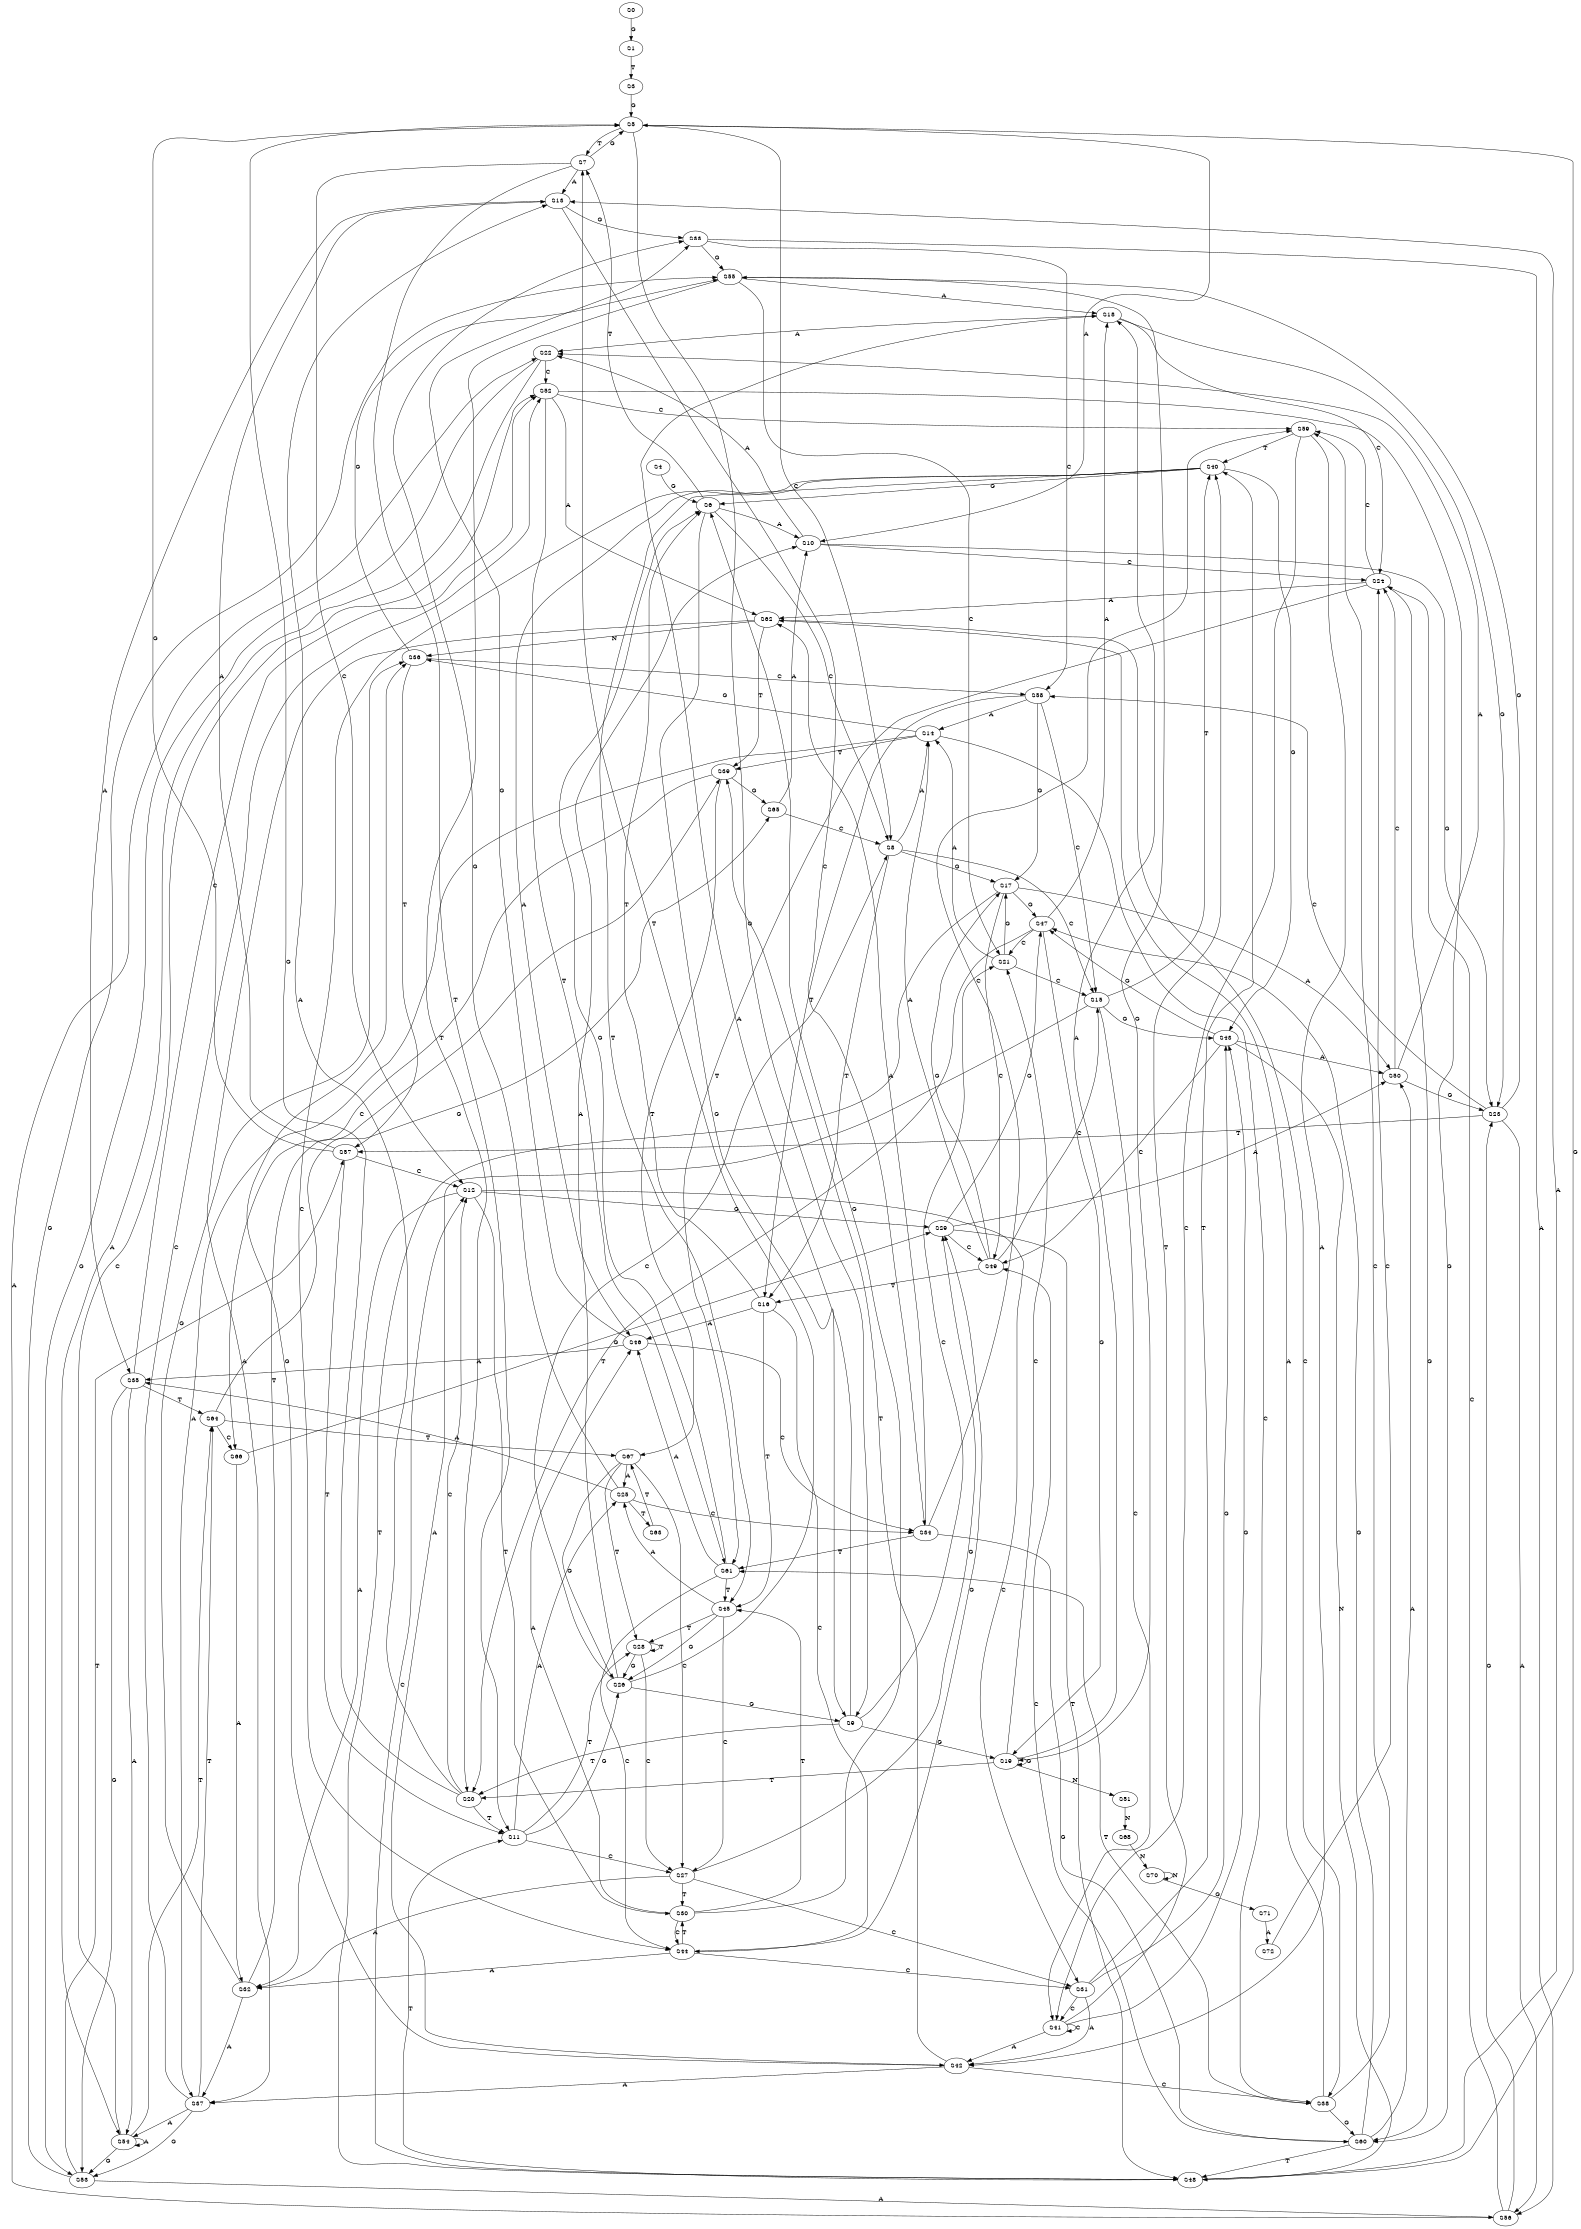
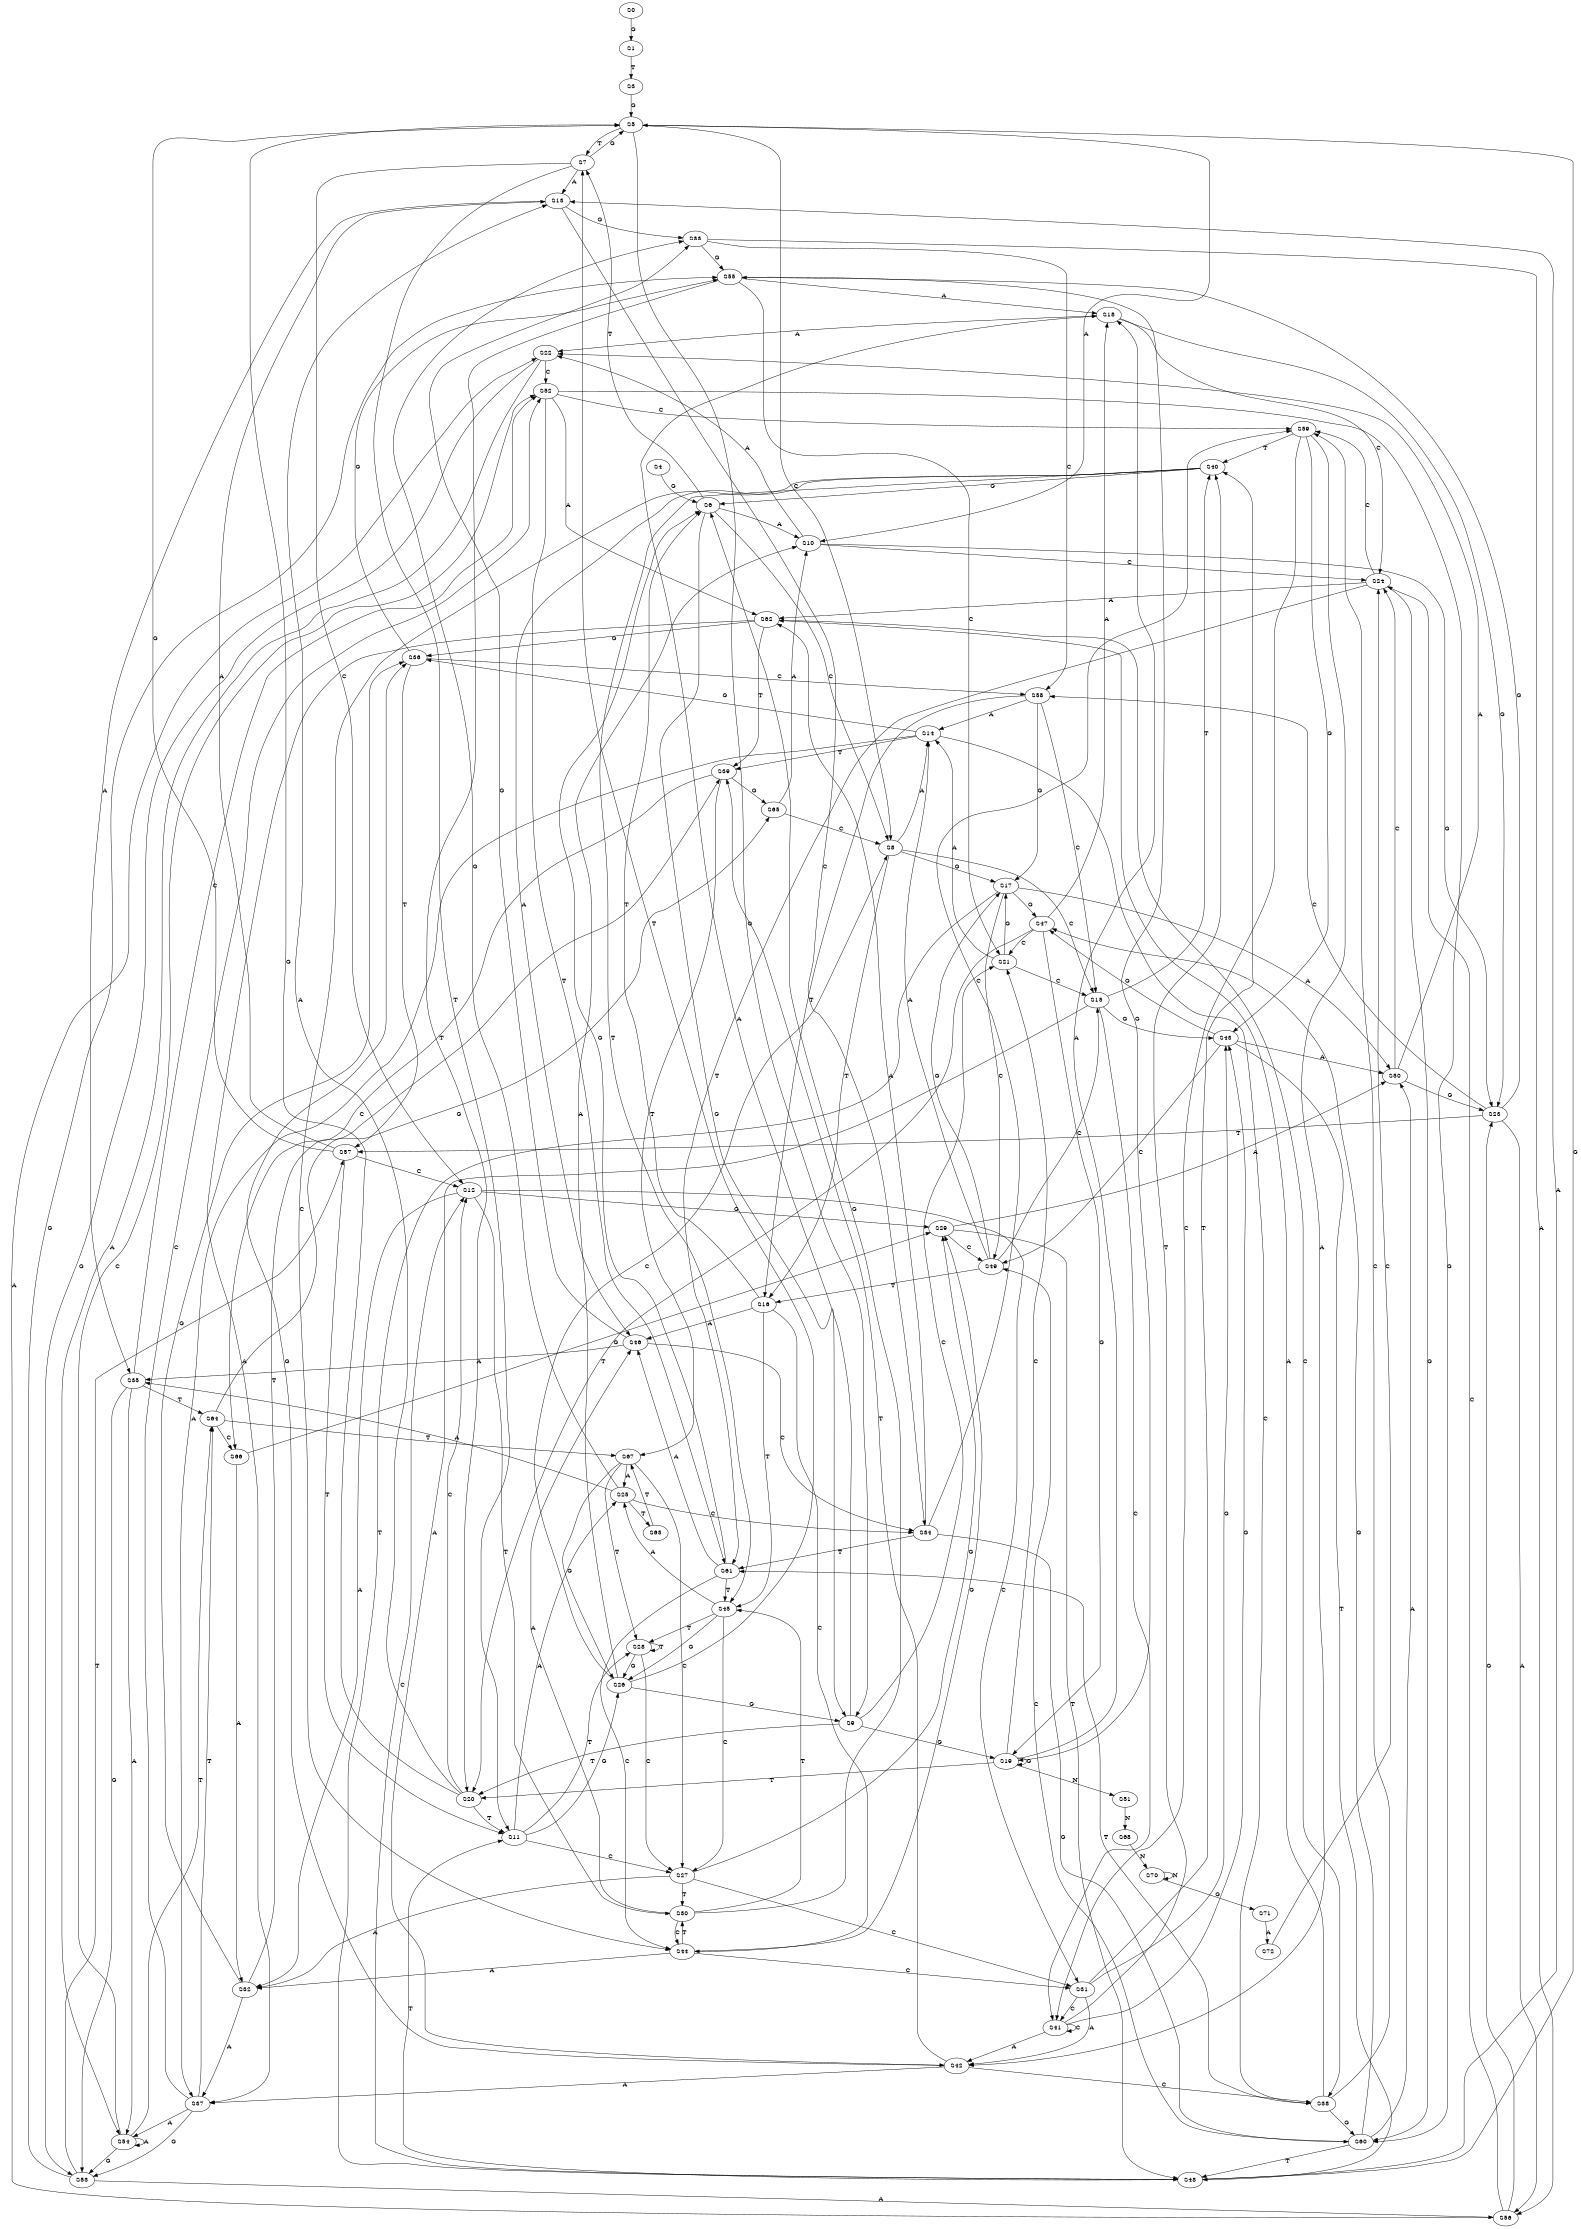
edge "S62" -> "S36": label "N" -> "G"
edge "S40" -> "S43": now "S59" -> "S43"
edge "S29" -> "S47": removed, label "G"
edge "S43" -> "S48": label "N" -> "T"
